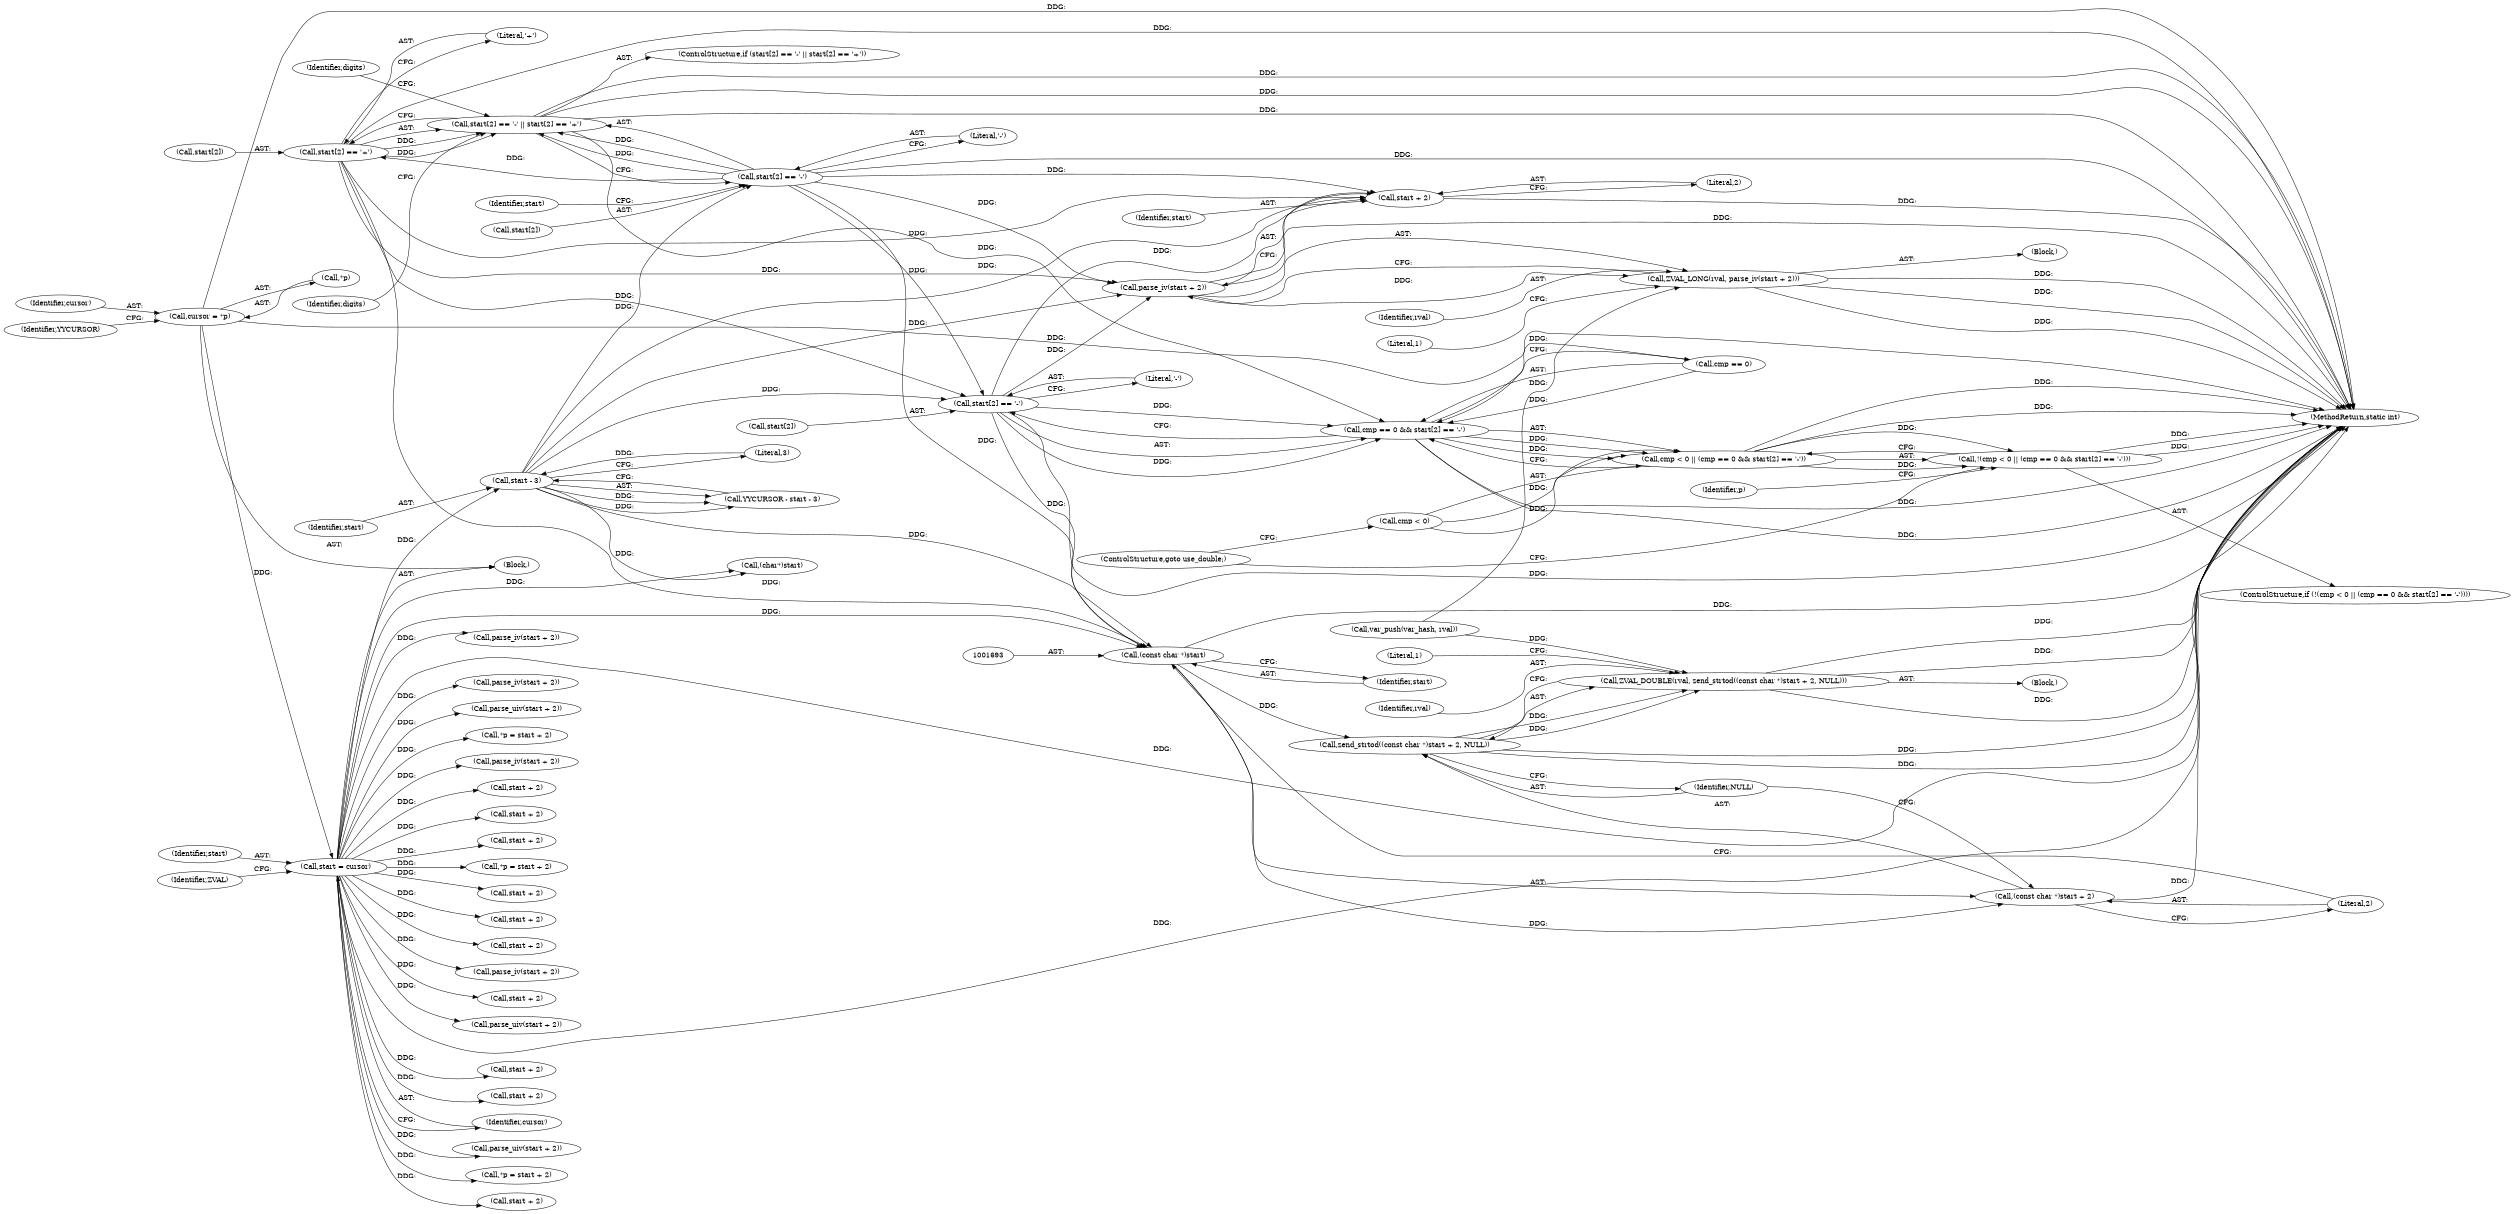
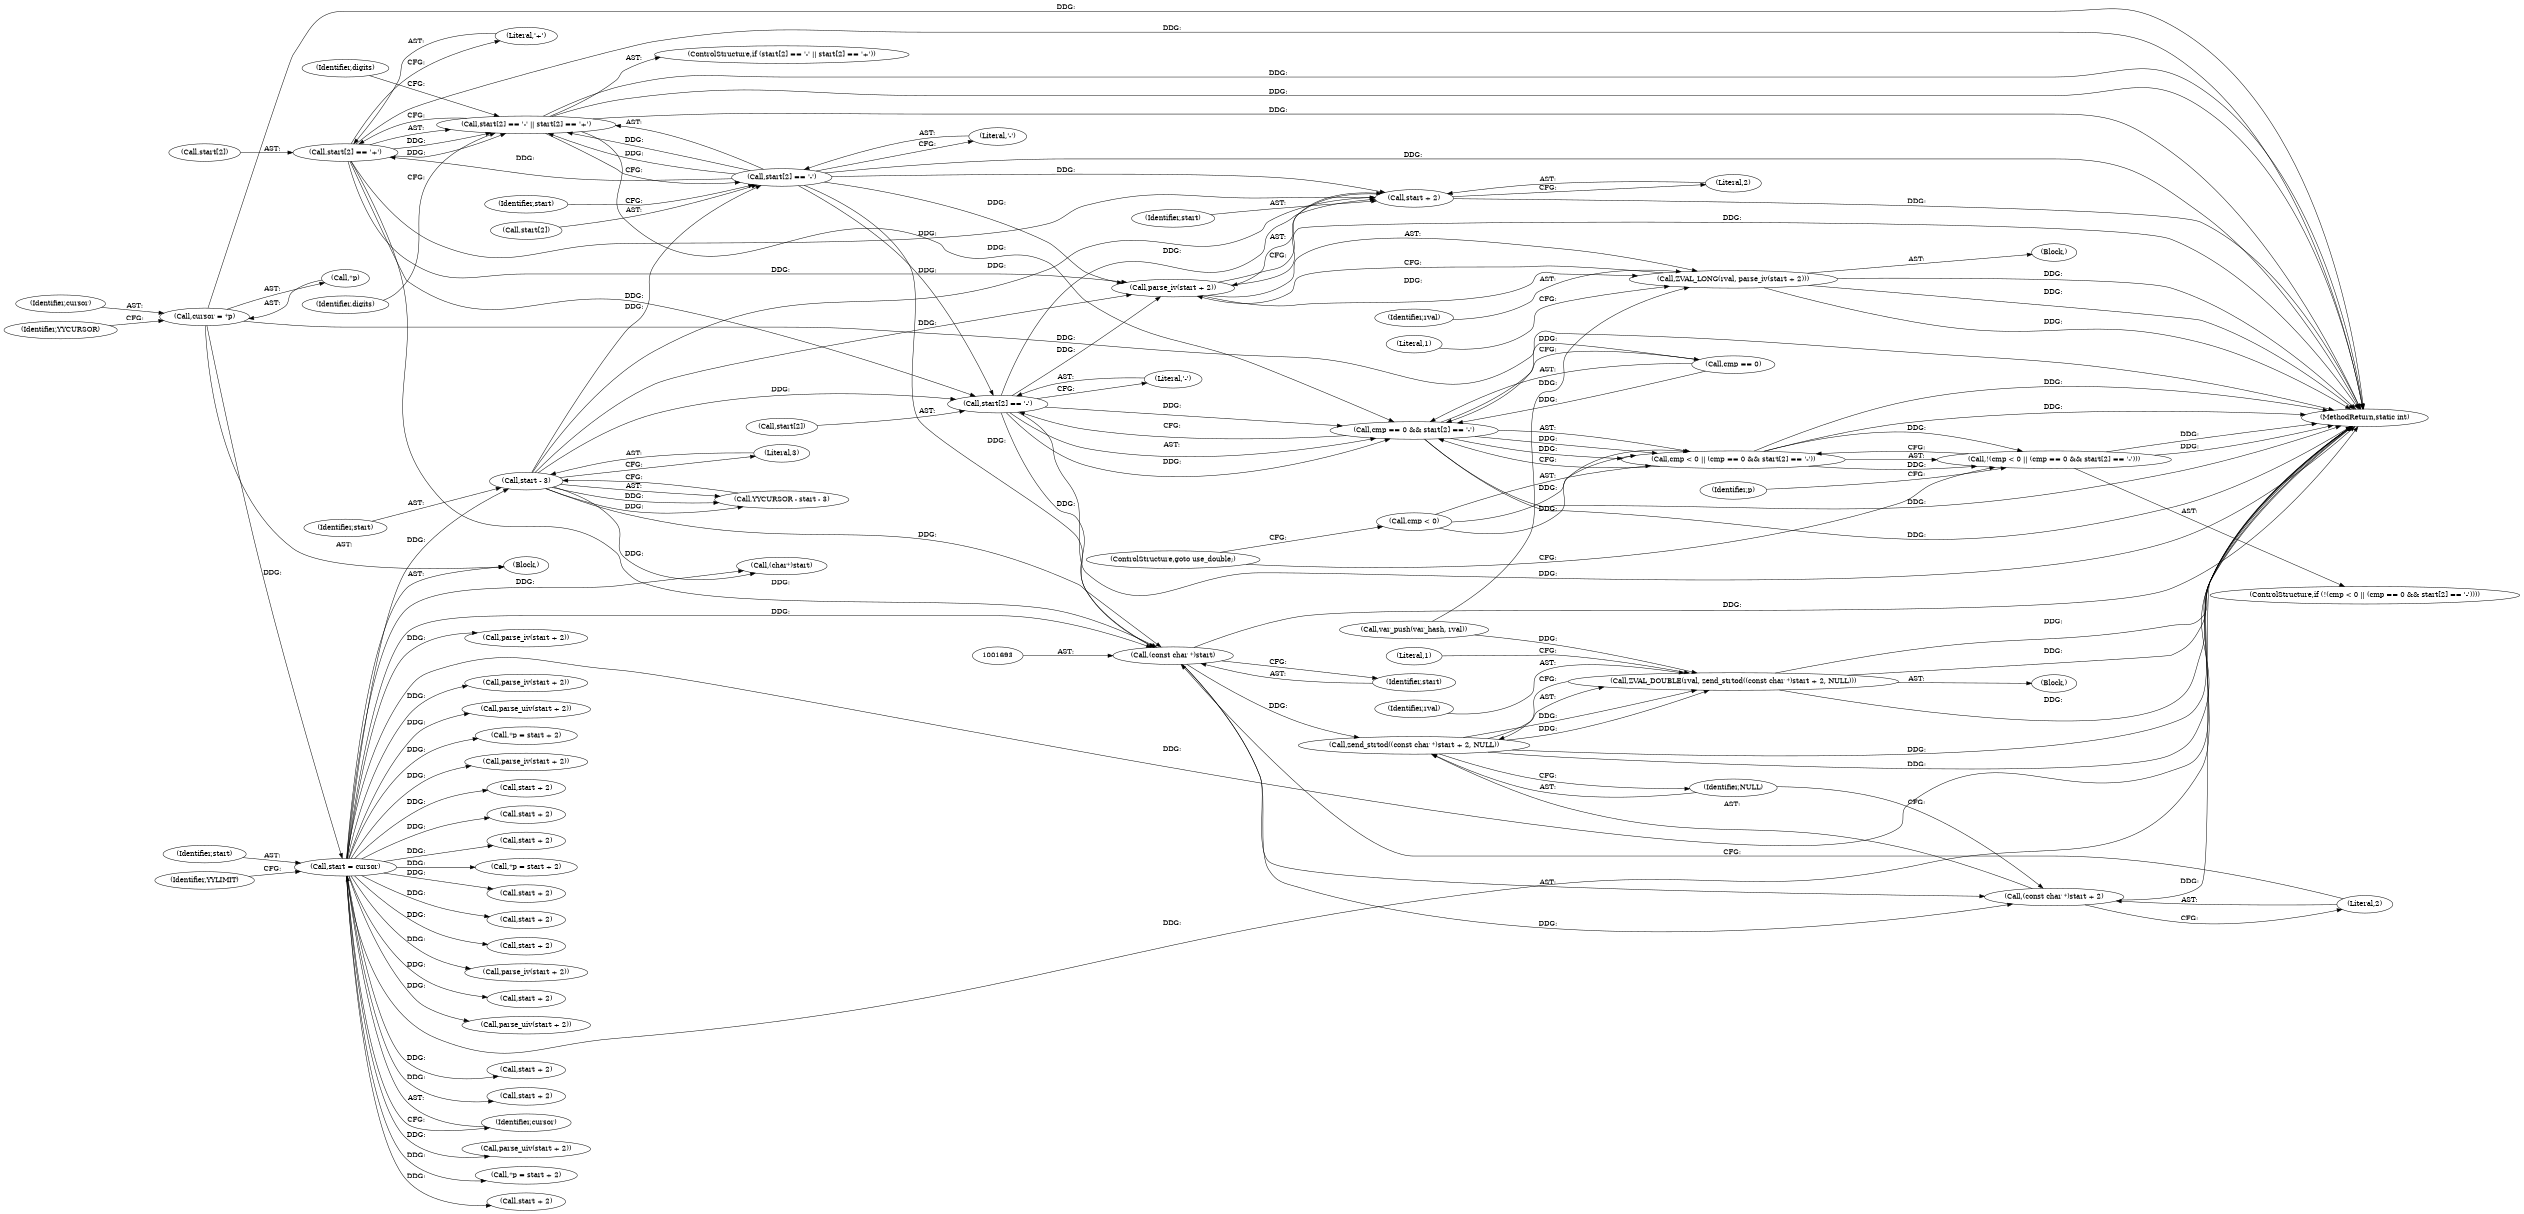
edge "(Literal,3)" -> "(Call,start - 3)": label "DDG: " -> "AST: "
node "(Identifier,ZVAL)": label "(Identifier,ZVAL)" -> "(Identifier,YYLIMIT)"
